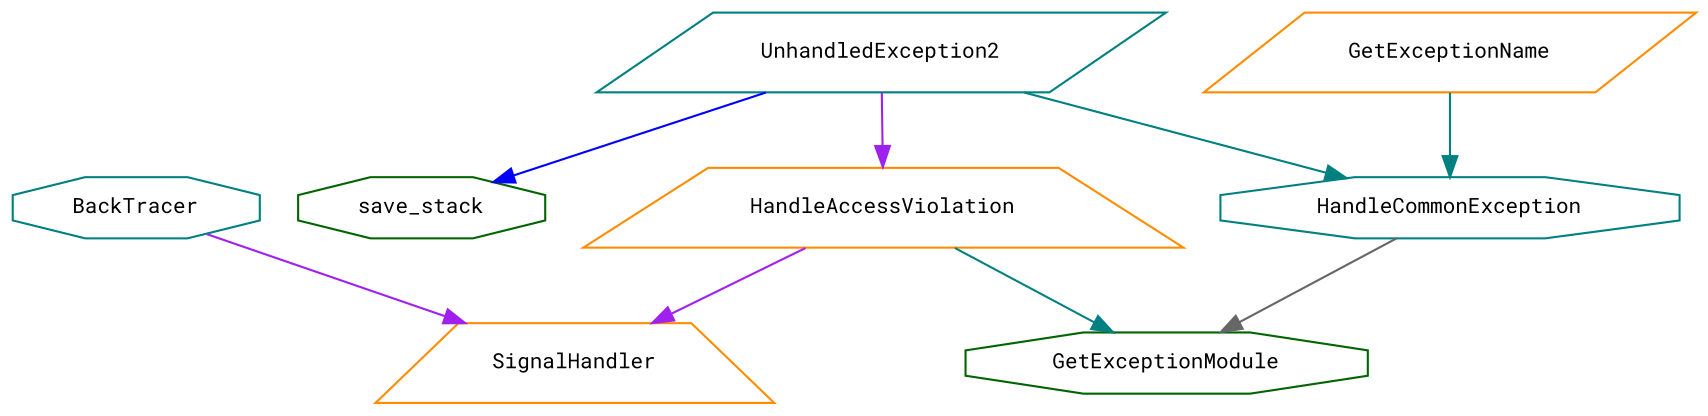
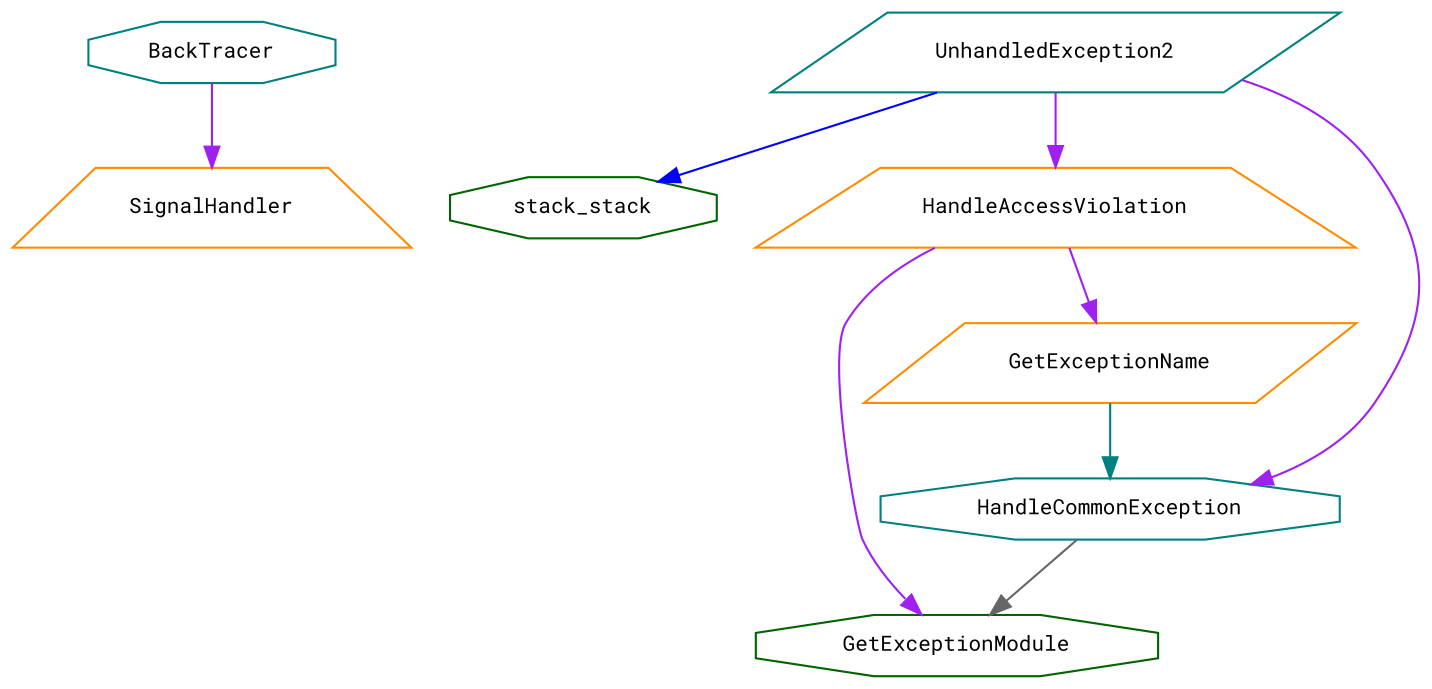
edge "UnhandledException2" -> "HandleCommonException": color teal -> purple
node "save_stack": label "save_stack" -> "stack_stack"
edge "HandleAccessViolation" -> "SignalHandler": now "HandleAccessViolation" -> "GetExceptionName"
edge "HandleAccessViolation" -> "GetExceptionModule": color teal -> purple
